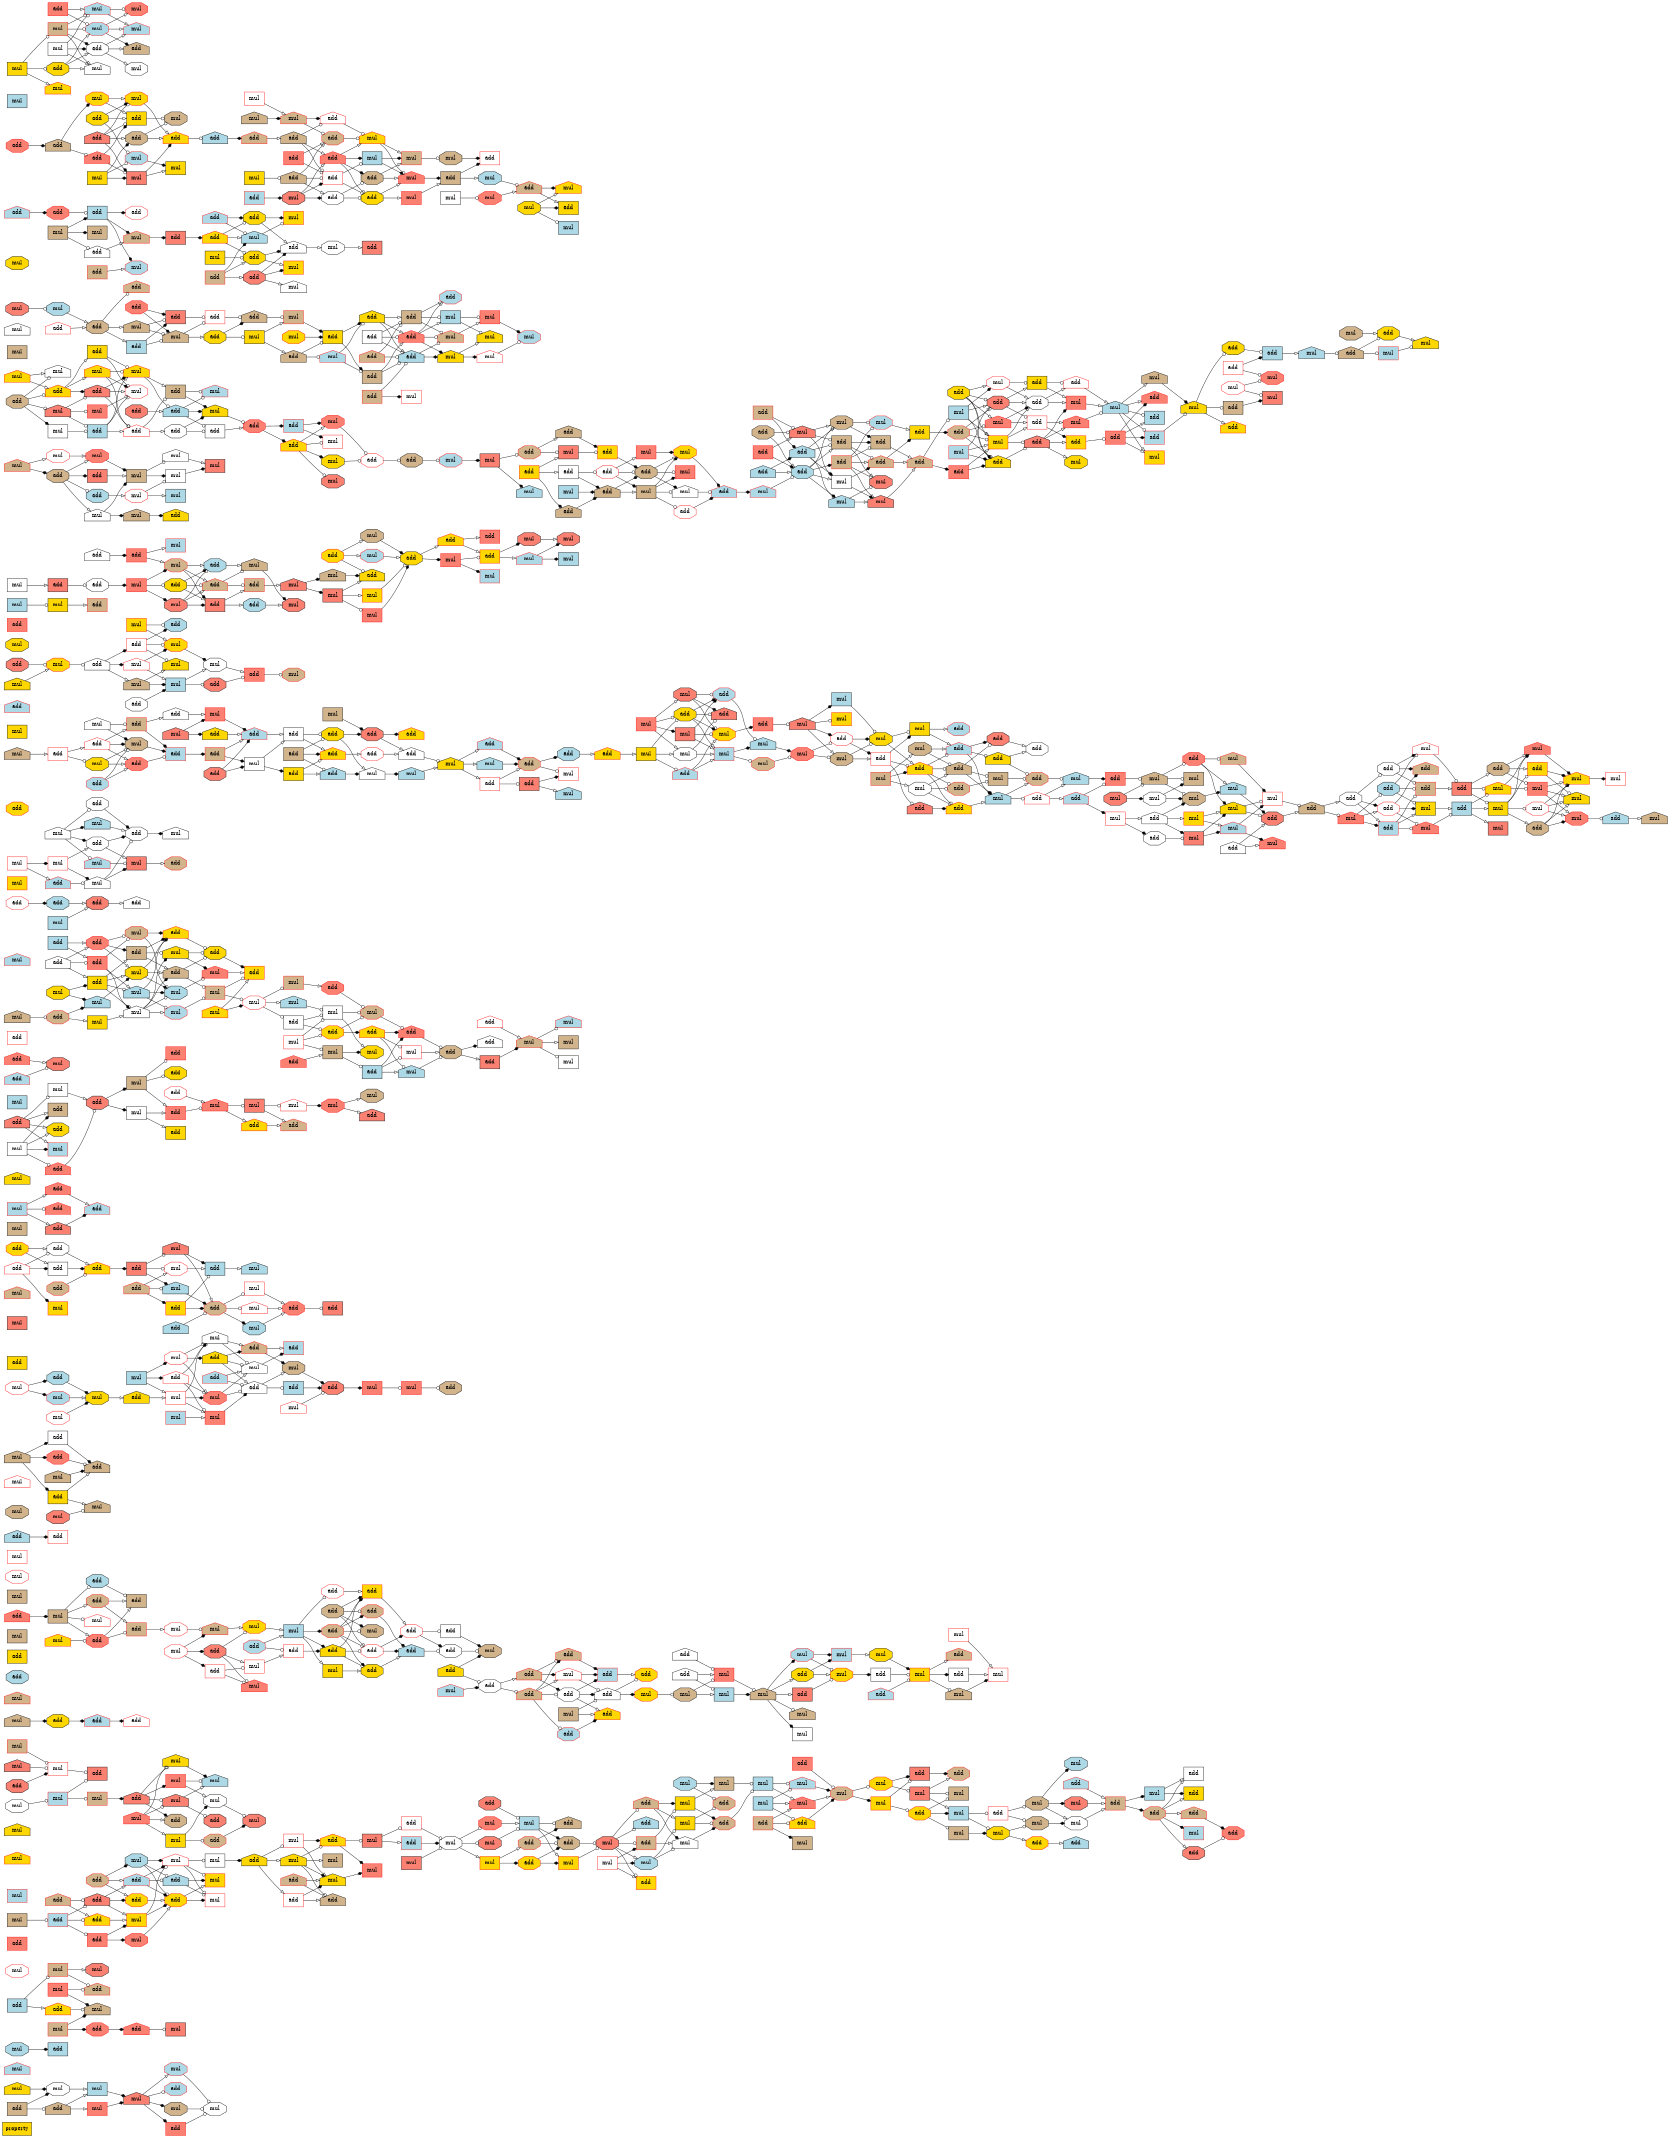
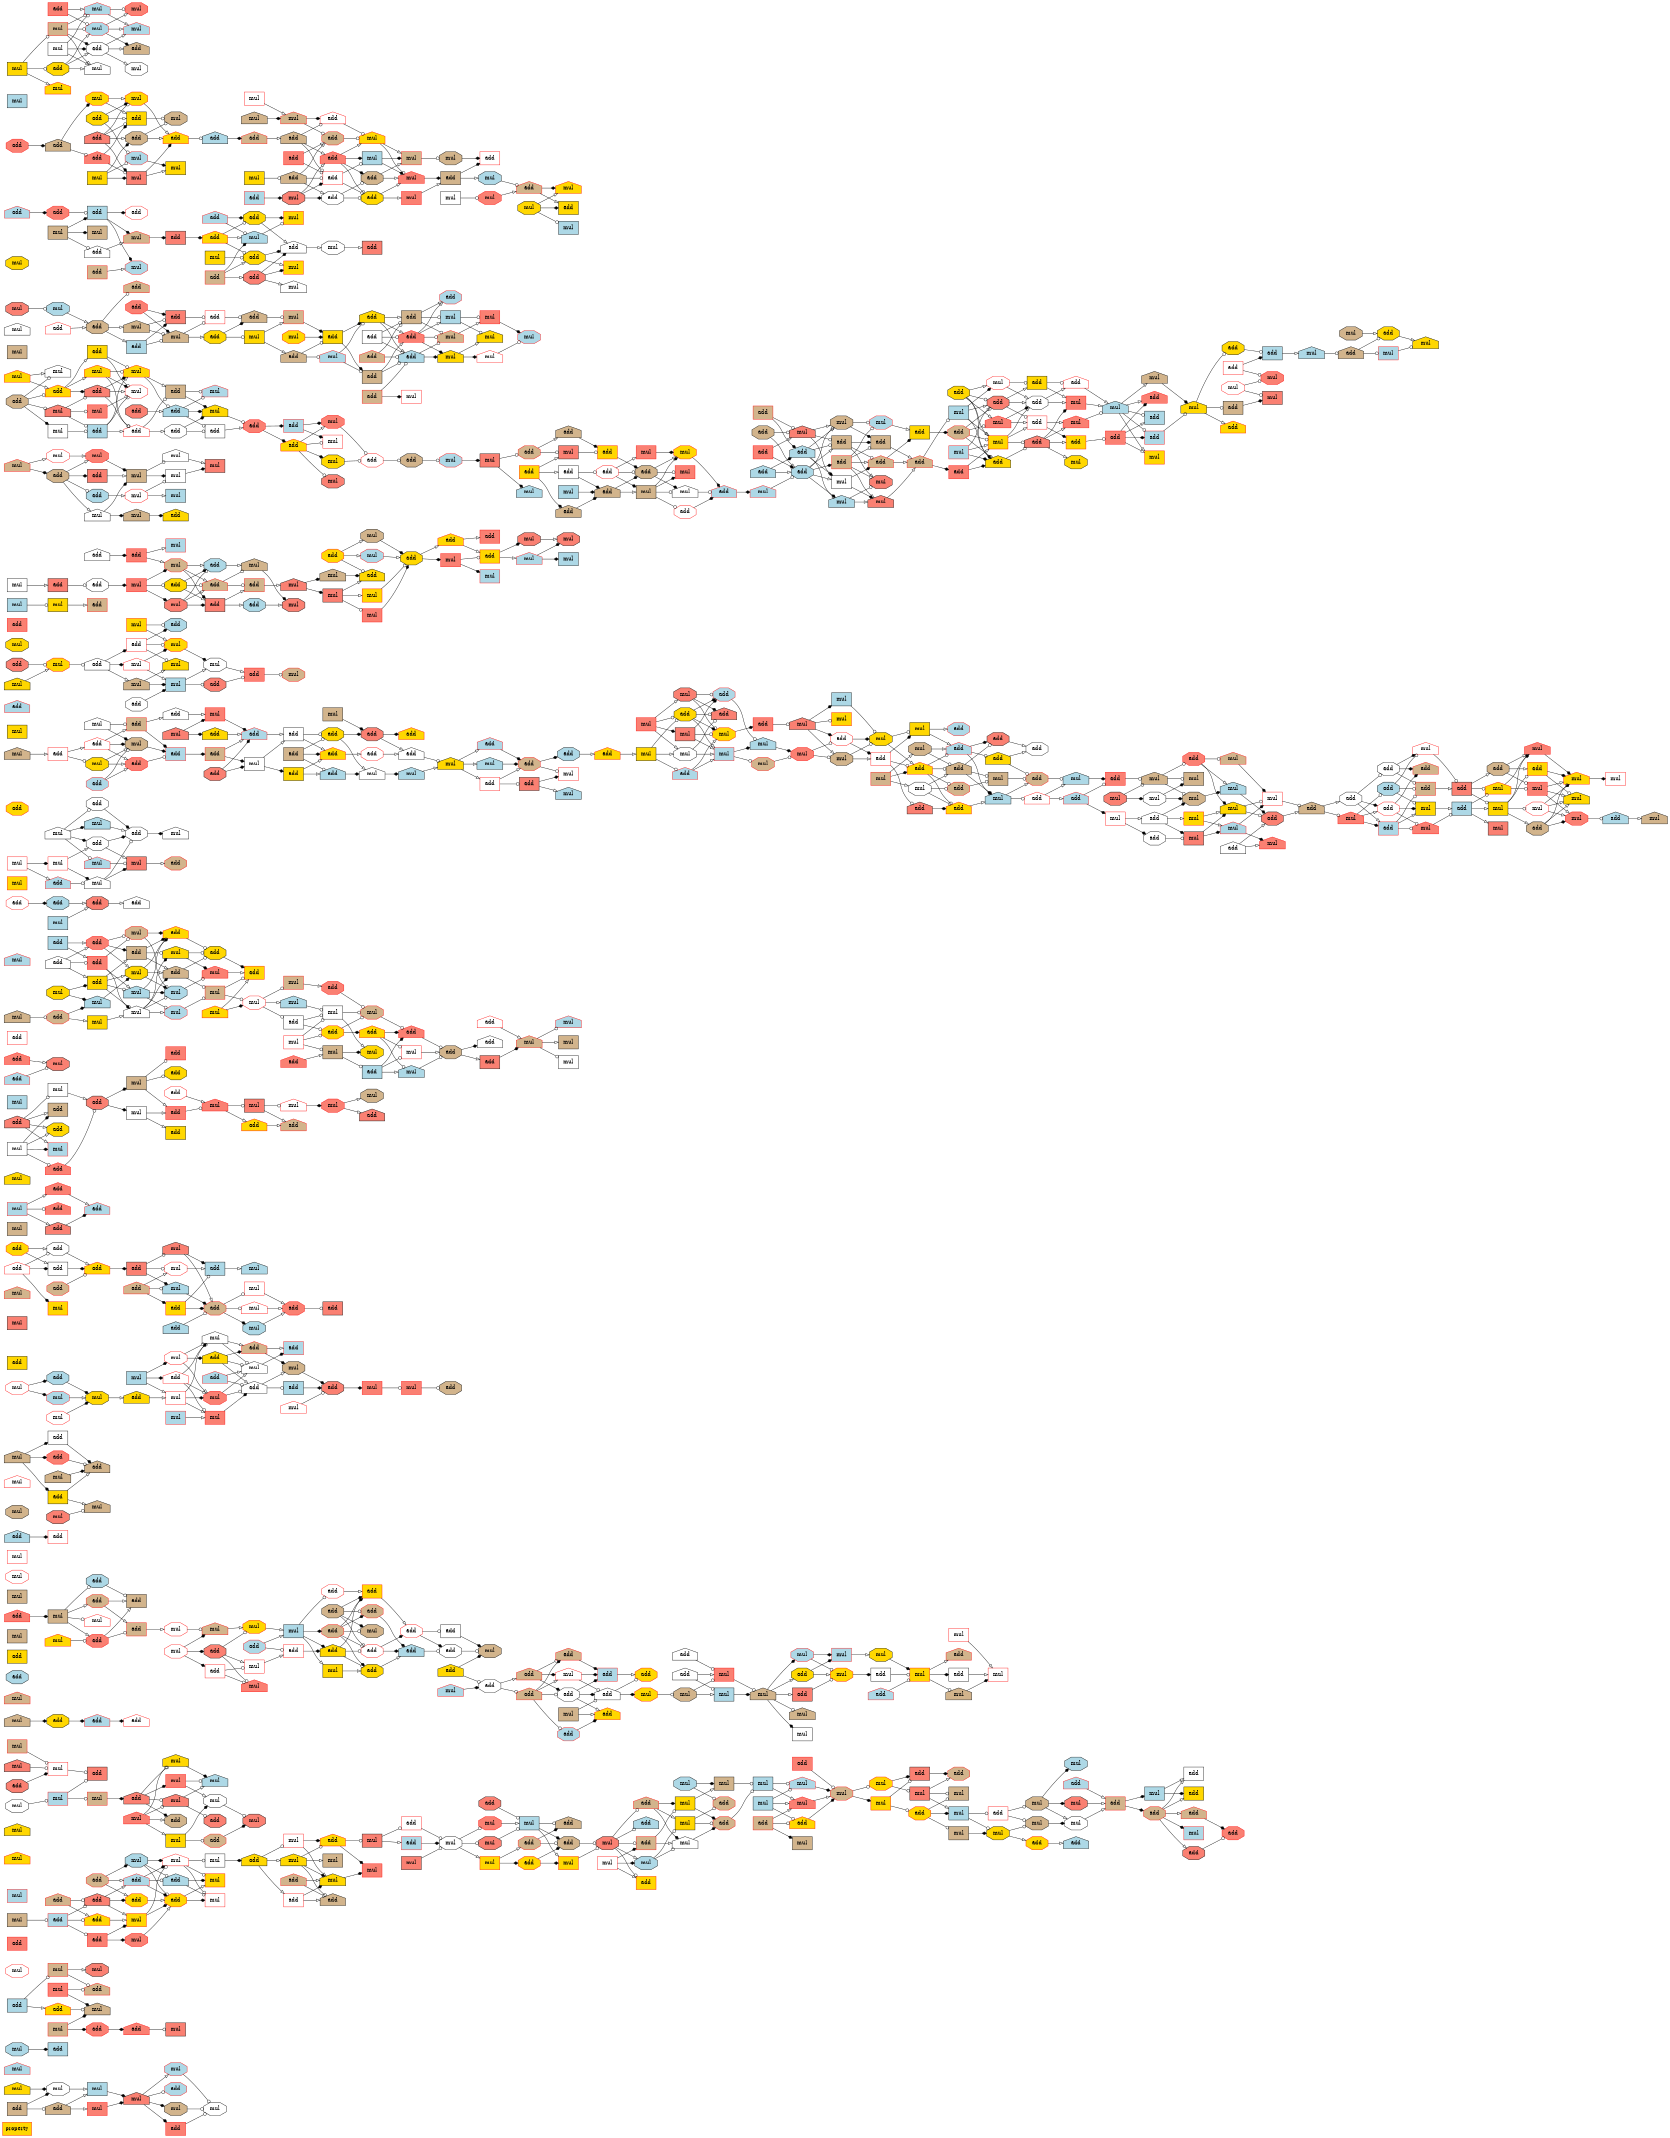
node "property": color black -> red
